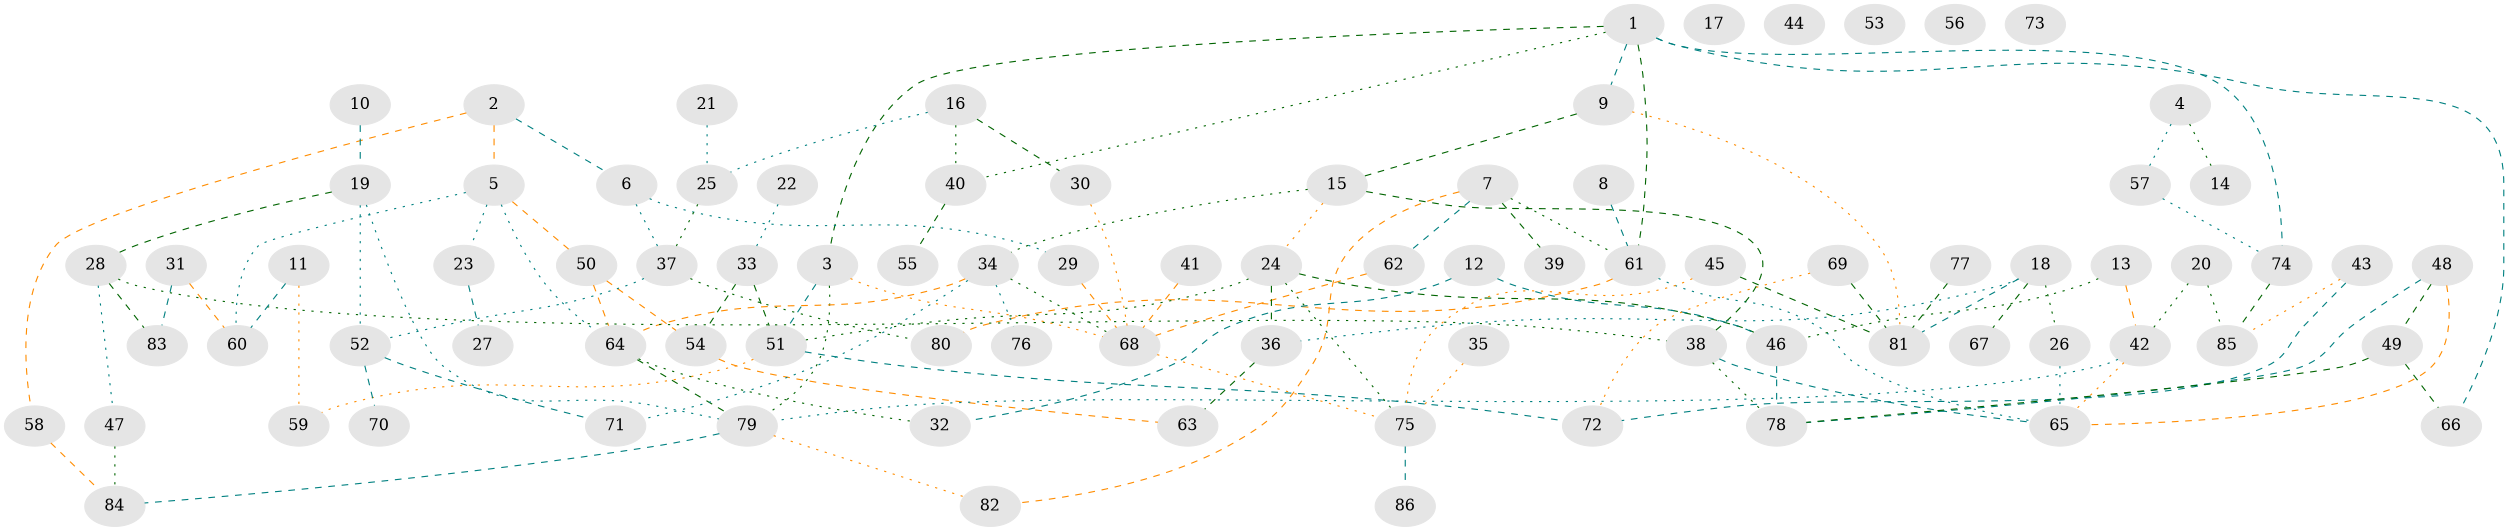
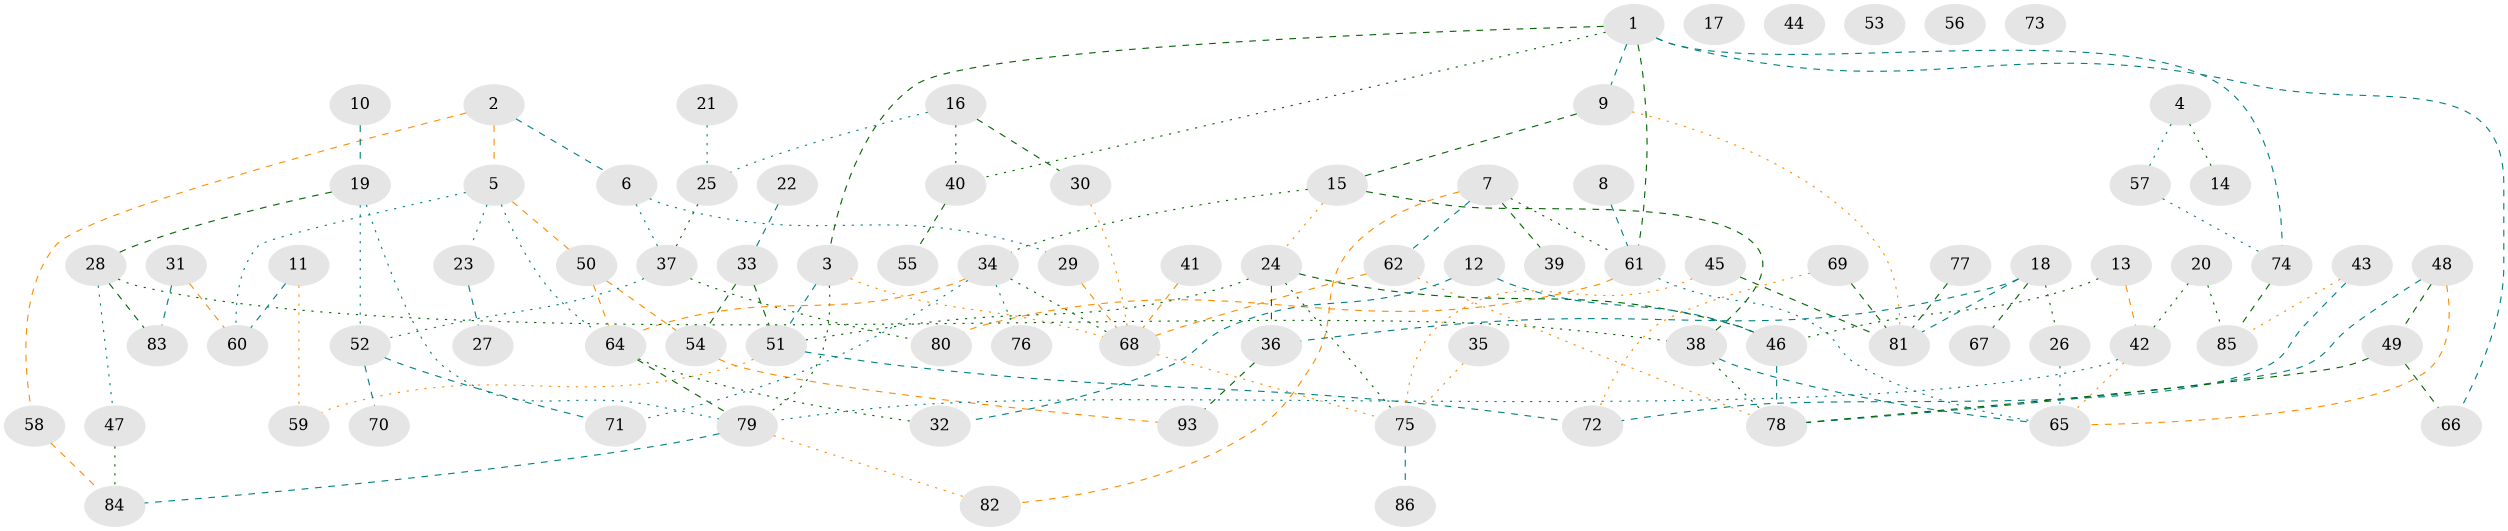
edge "22" -- "33": style dotted -> dashed
edge "18" -- "36": style dotted -> dashed
edge "62" -- "78": added
node "63": label "63" -> "93"
